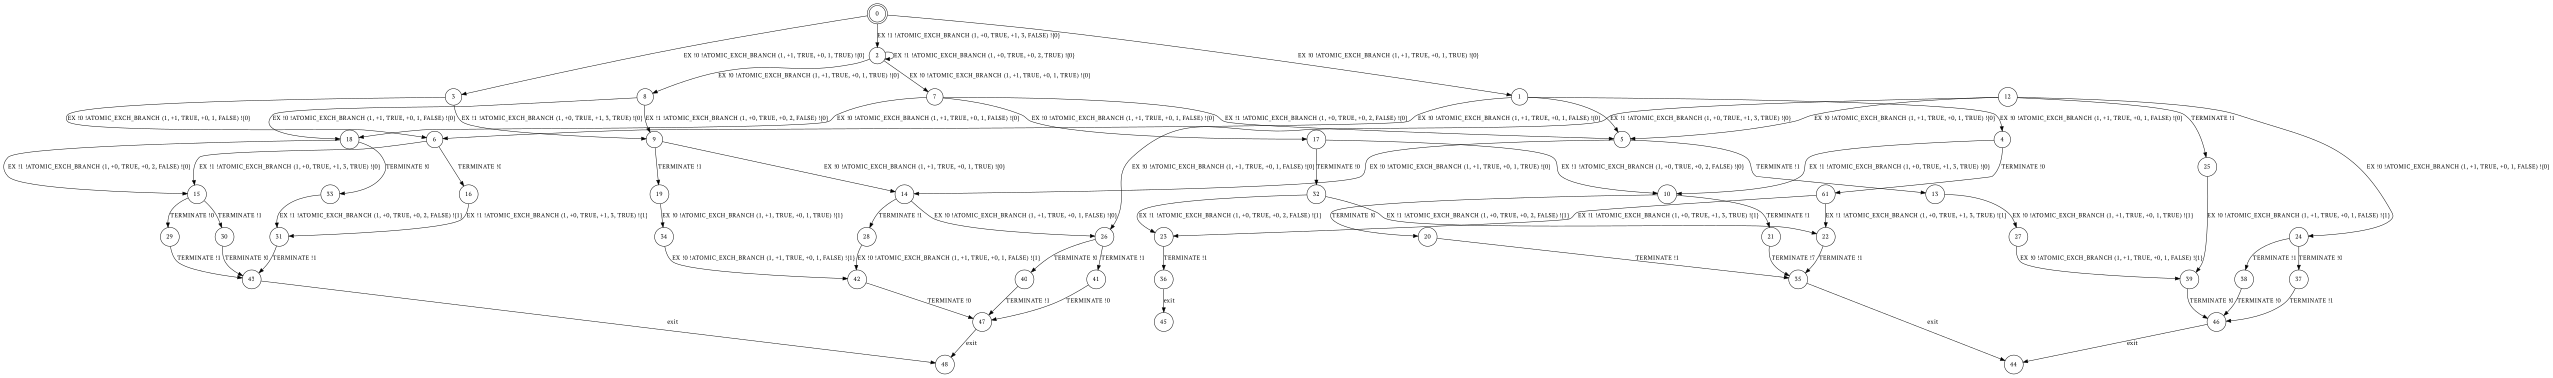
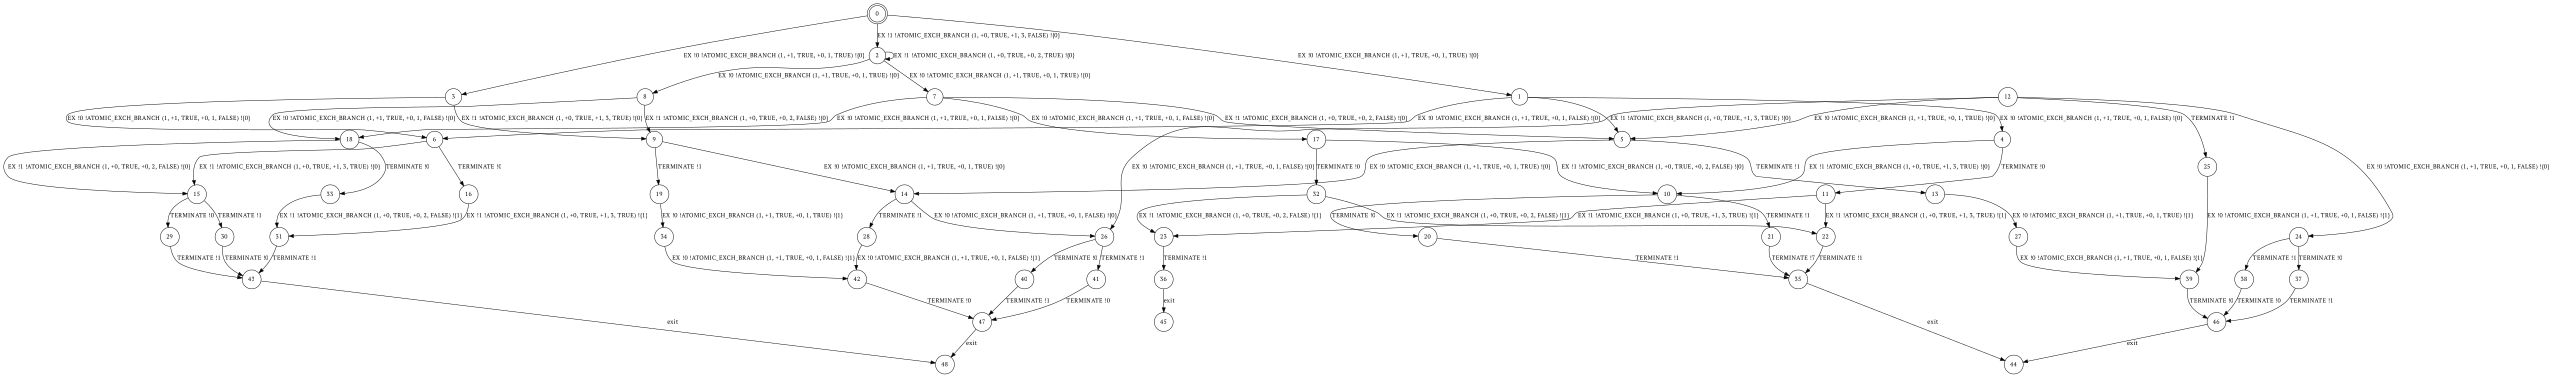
node "61": label "61" -> "11"
